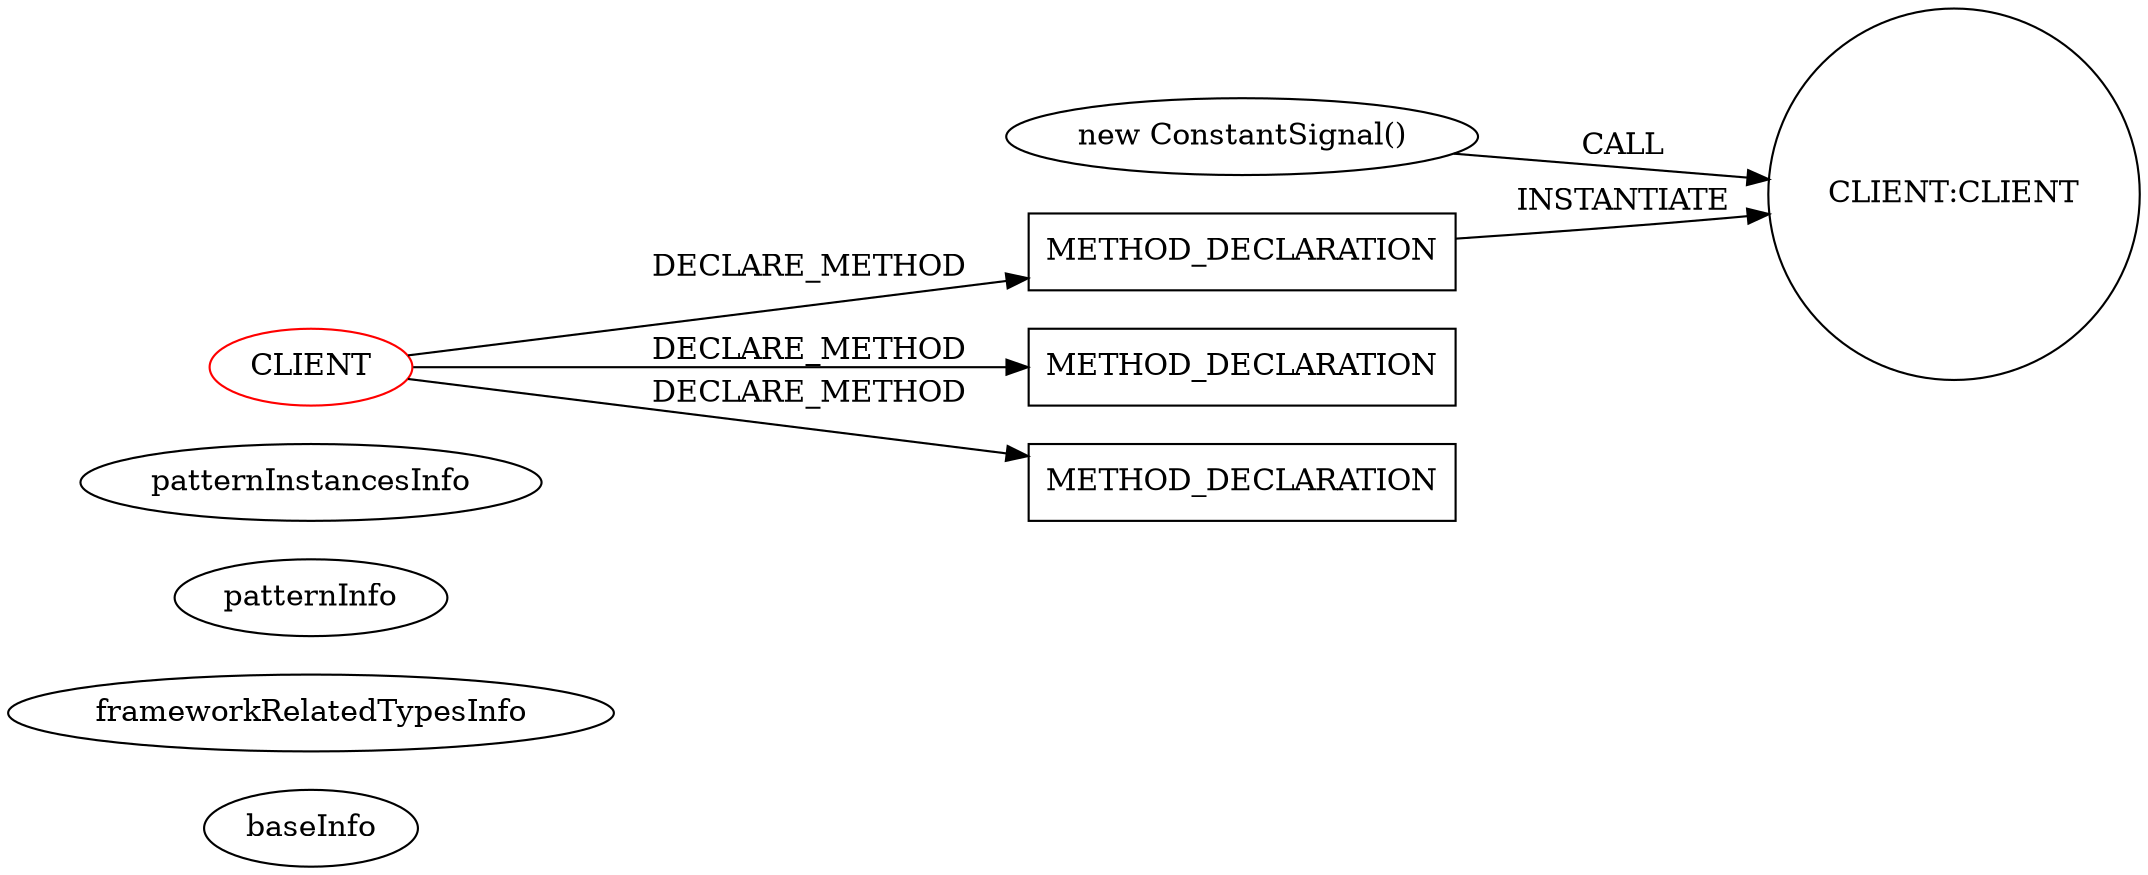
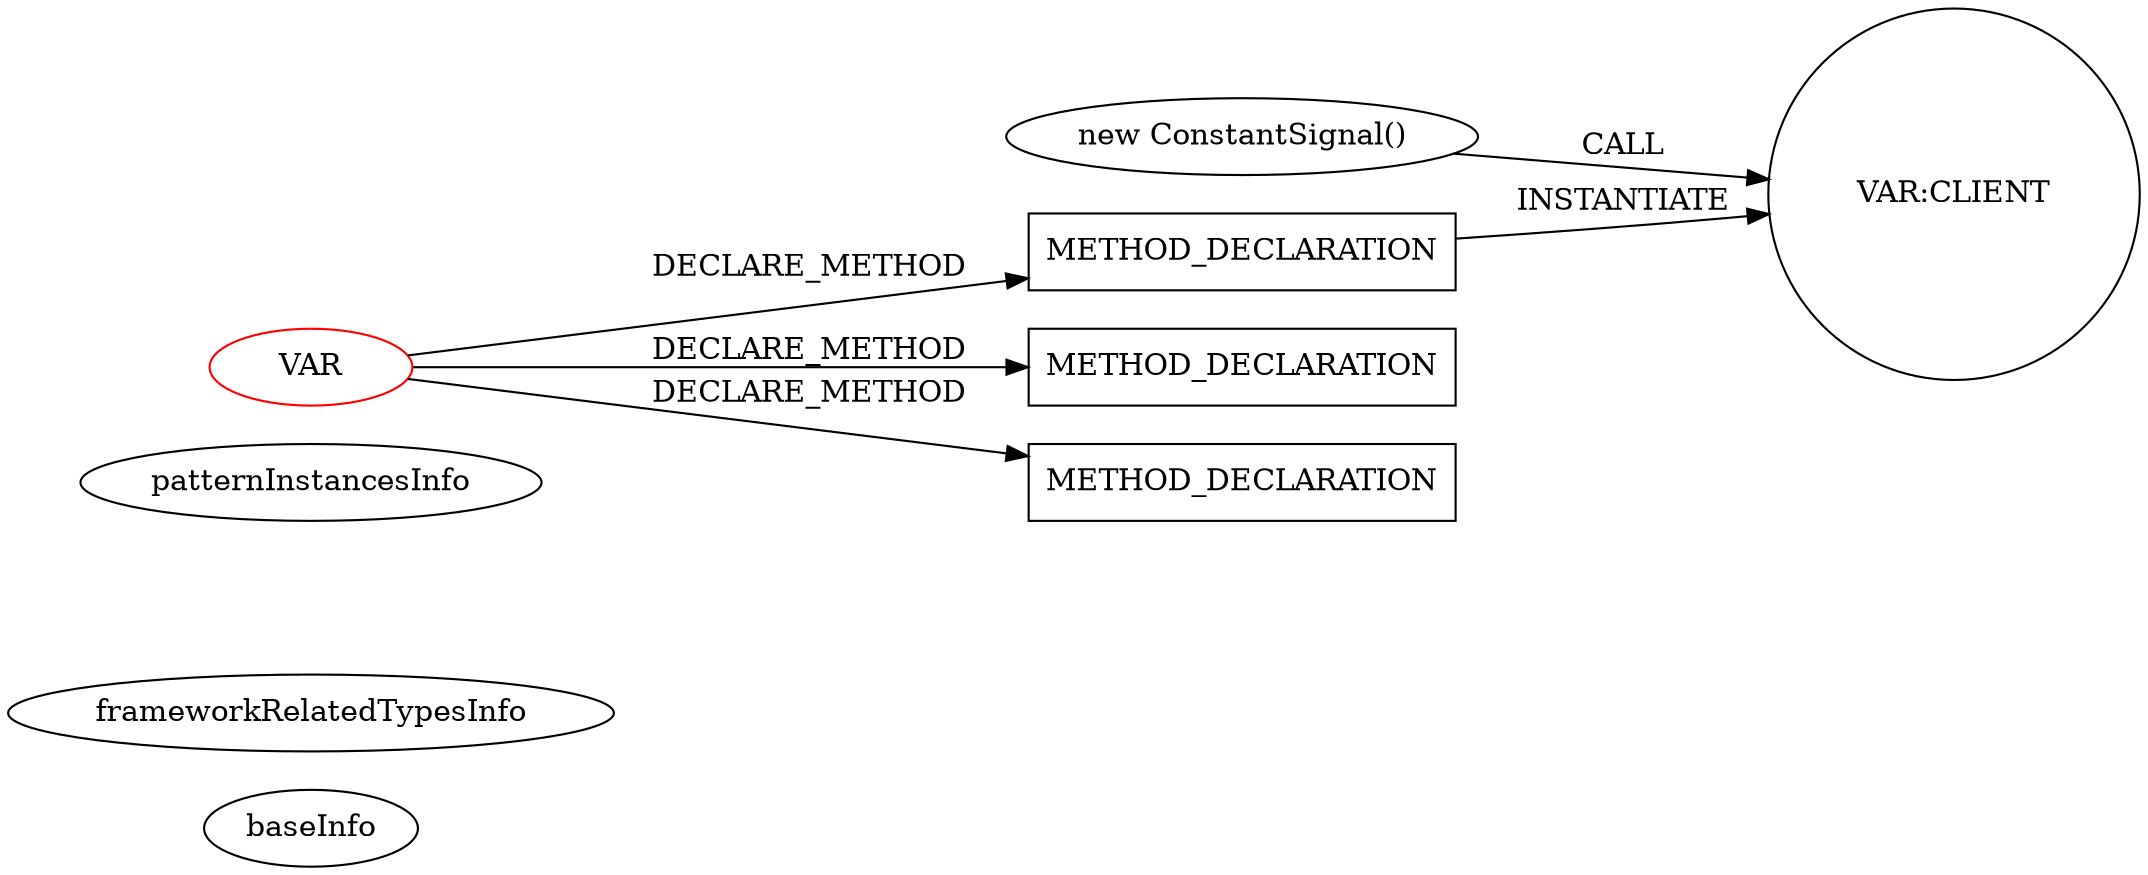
node "CLIENT:CLIENT": label "CLIENT:CLIENT" -> "VAR:CLIENT"
node "CLIENT": label "CLIENT" -> "VAR"
node "patternInfo": removed
